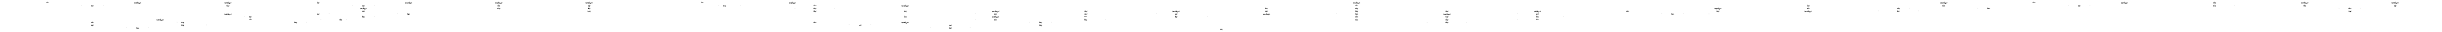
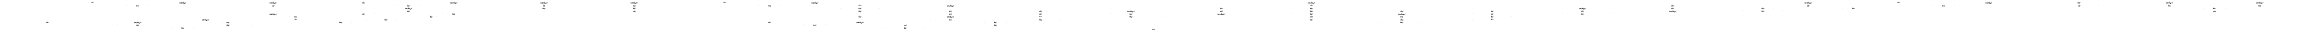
node "{Const_107|float32=17.00}": removed
node "{Const_93|float32=11.00}": removed
node "{Const_88|float32=17.00}": added
